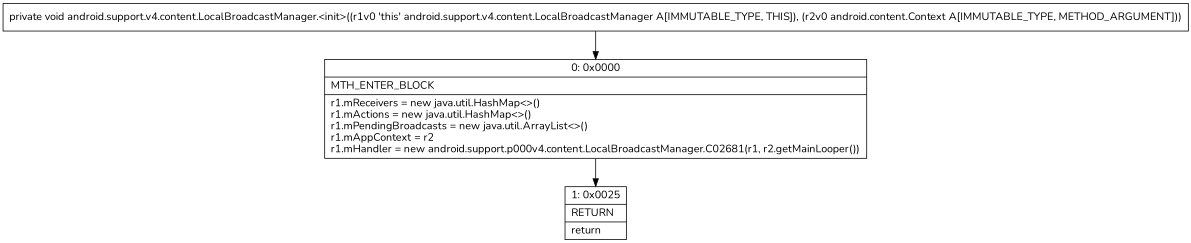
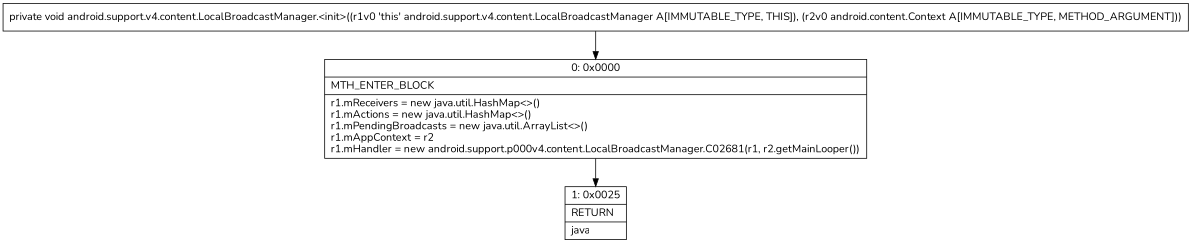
node "1: 0x0025": text "return" -> "java"
